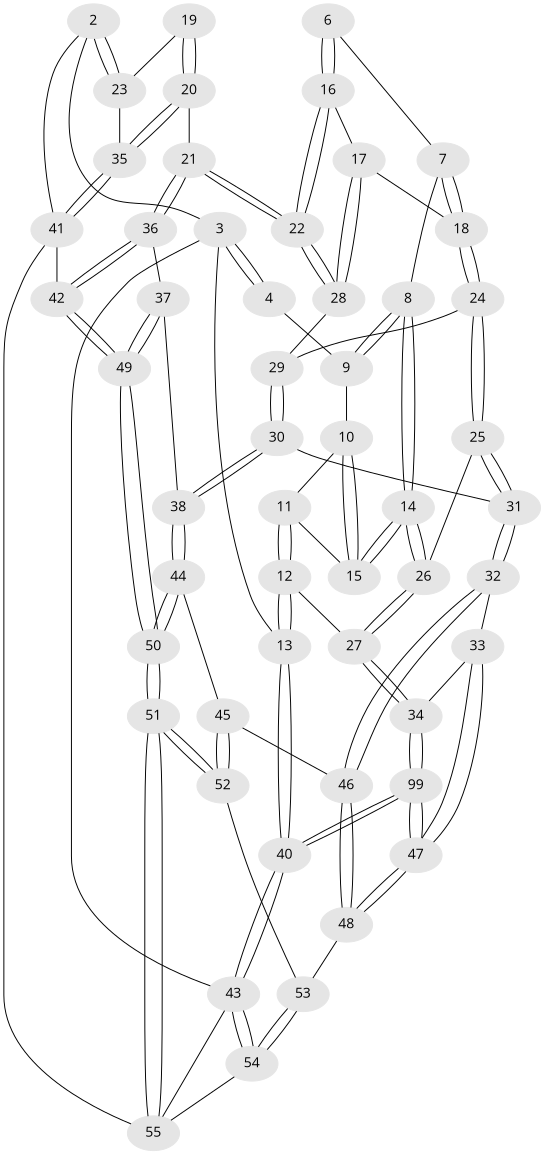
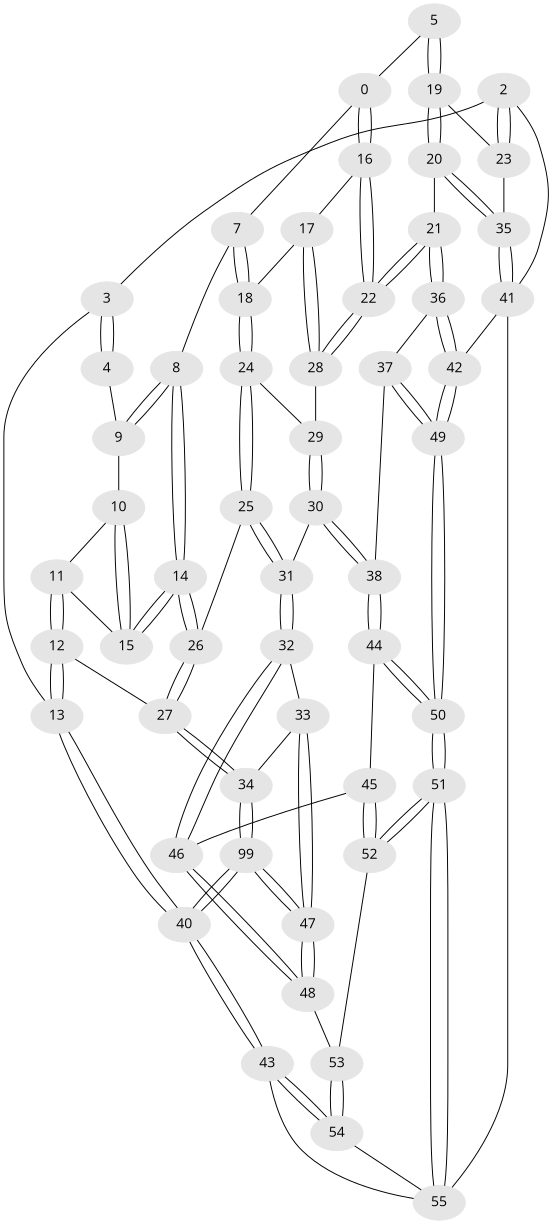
node "6": label "6" -> "0"
node "5": added
edge "3" -- "43": removed
